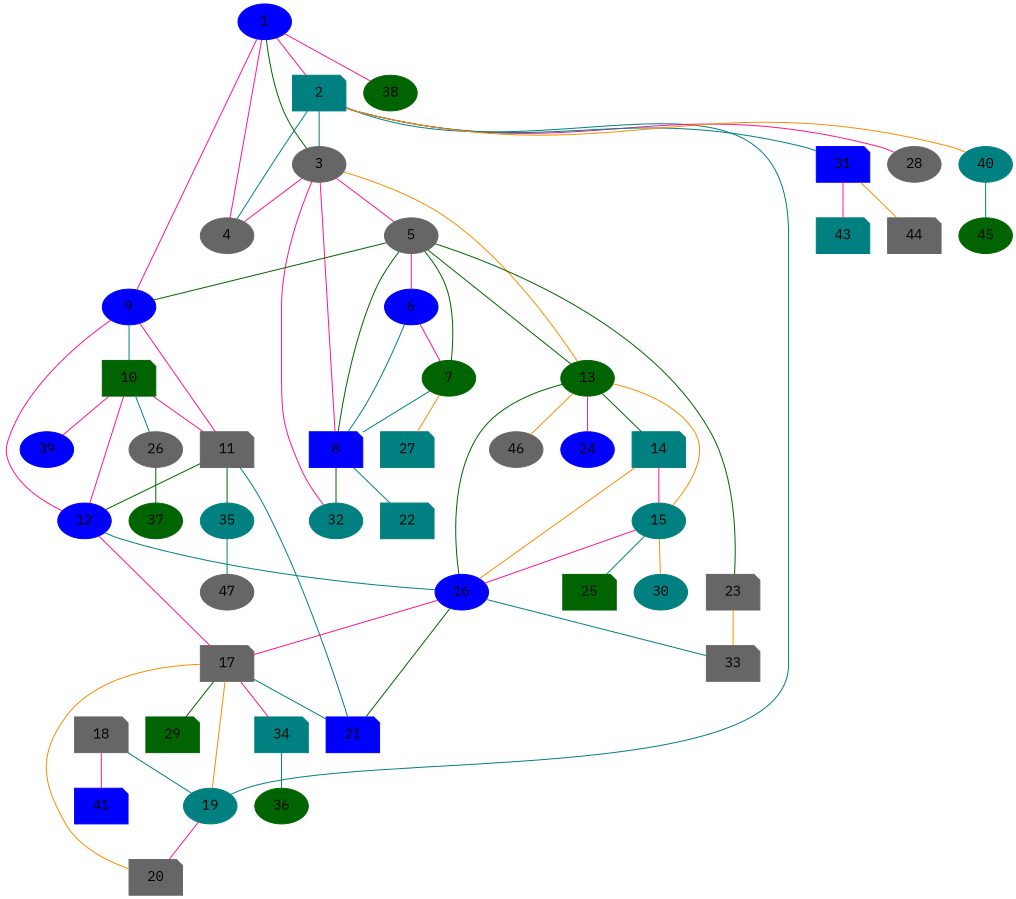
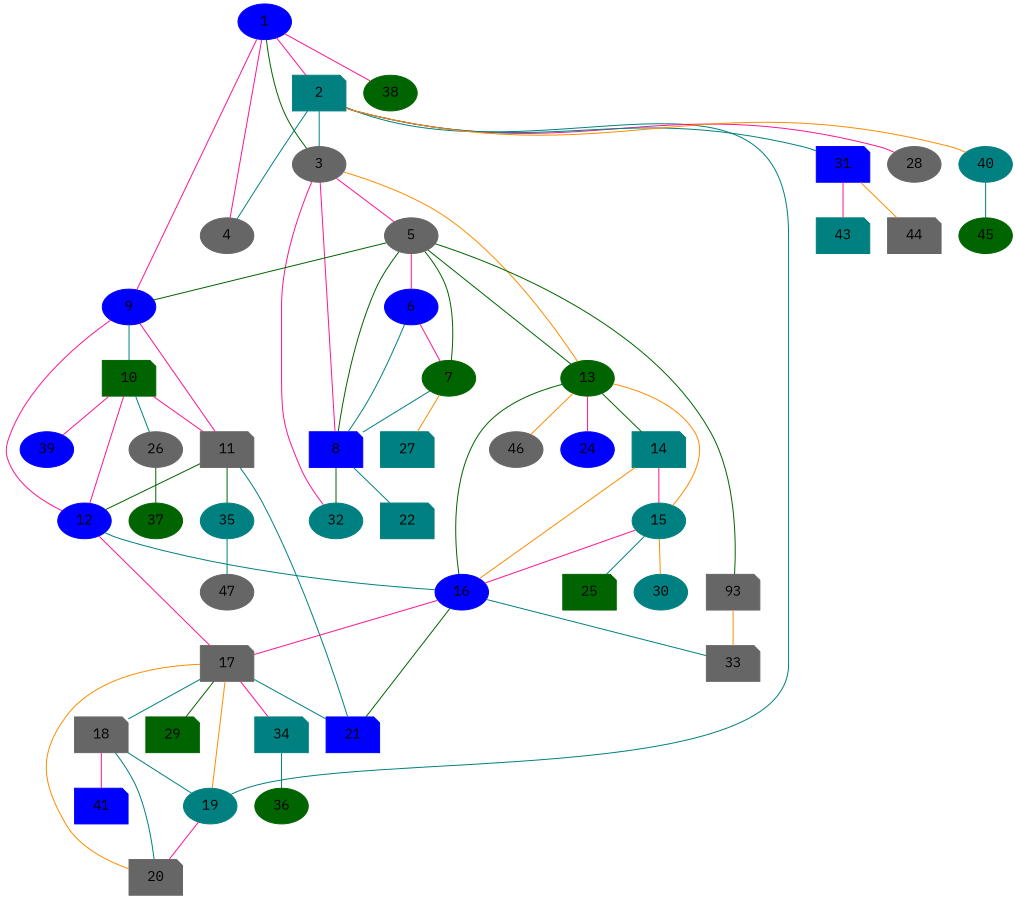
edge "3" -- "4": removed
node "23": label "23" -> "93"
edge "17" -- "18": added
edge "18" -- "20": added
